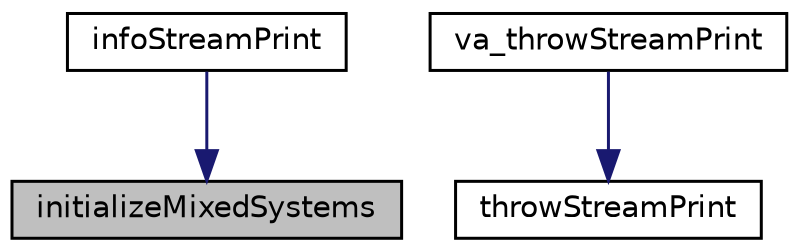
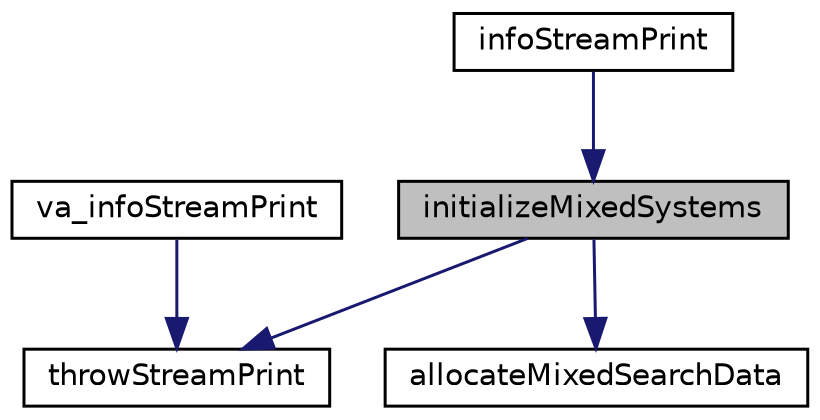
node "va_throwStreamPrint": label "va_throwStreamPrint" -> "va_infoStreamPrint"
edge "initializeMixedSystems" -> "throwStreamPrint": added
node "allocateMixedSearchData": added
